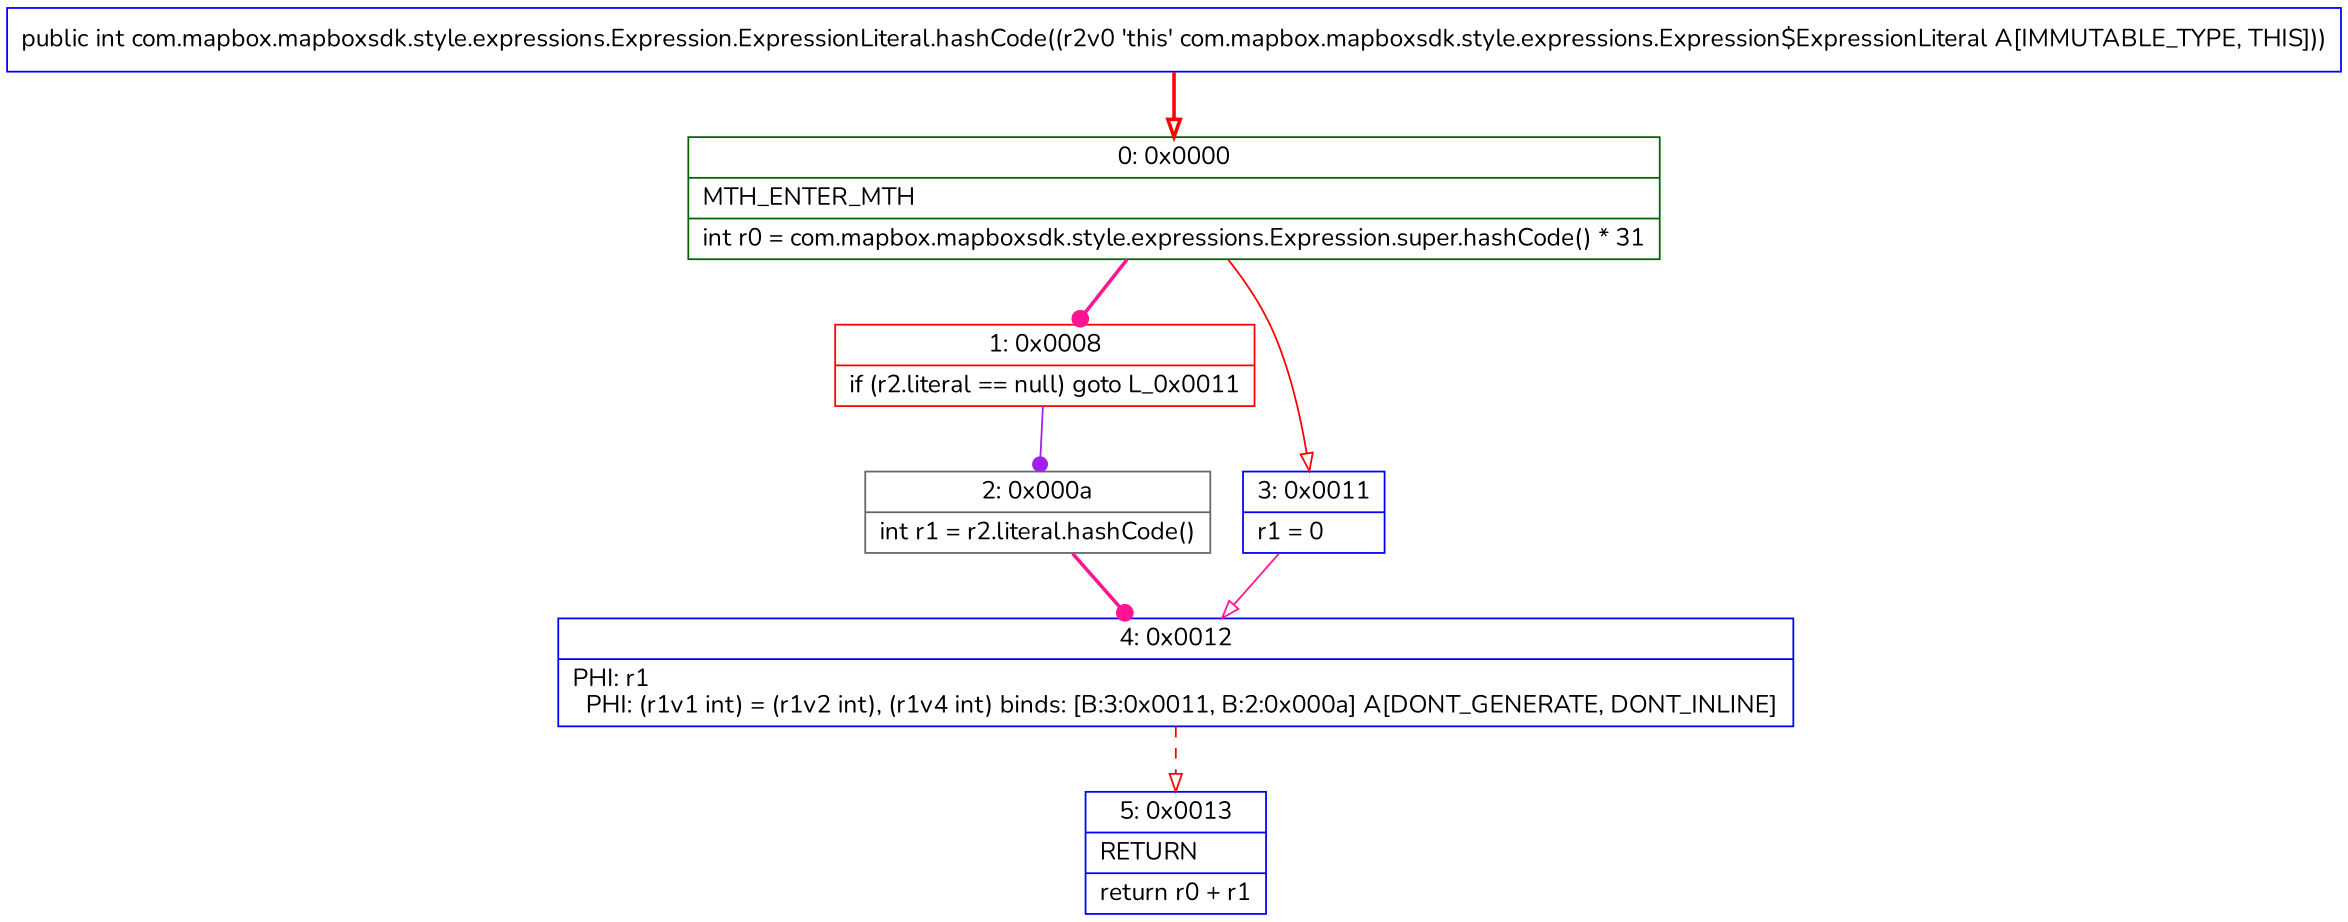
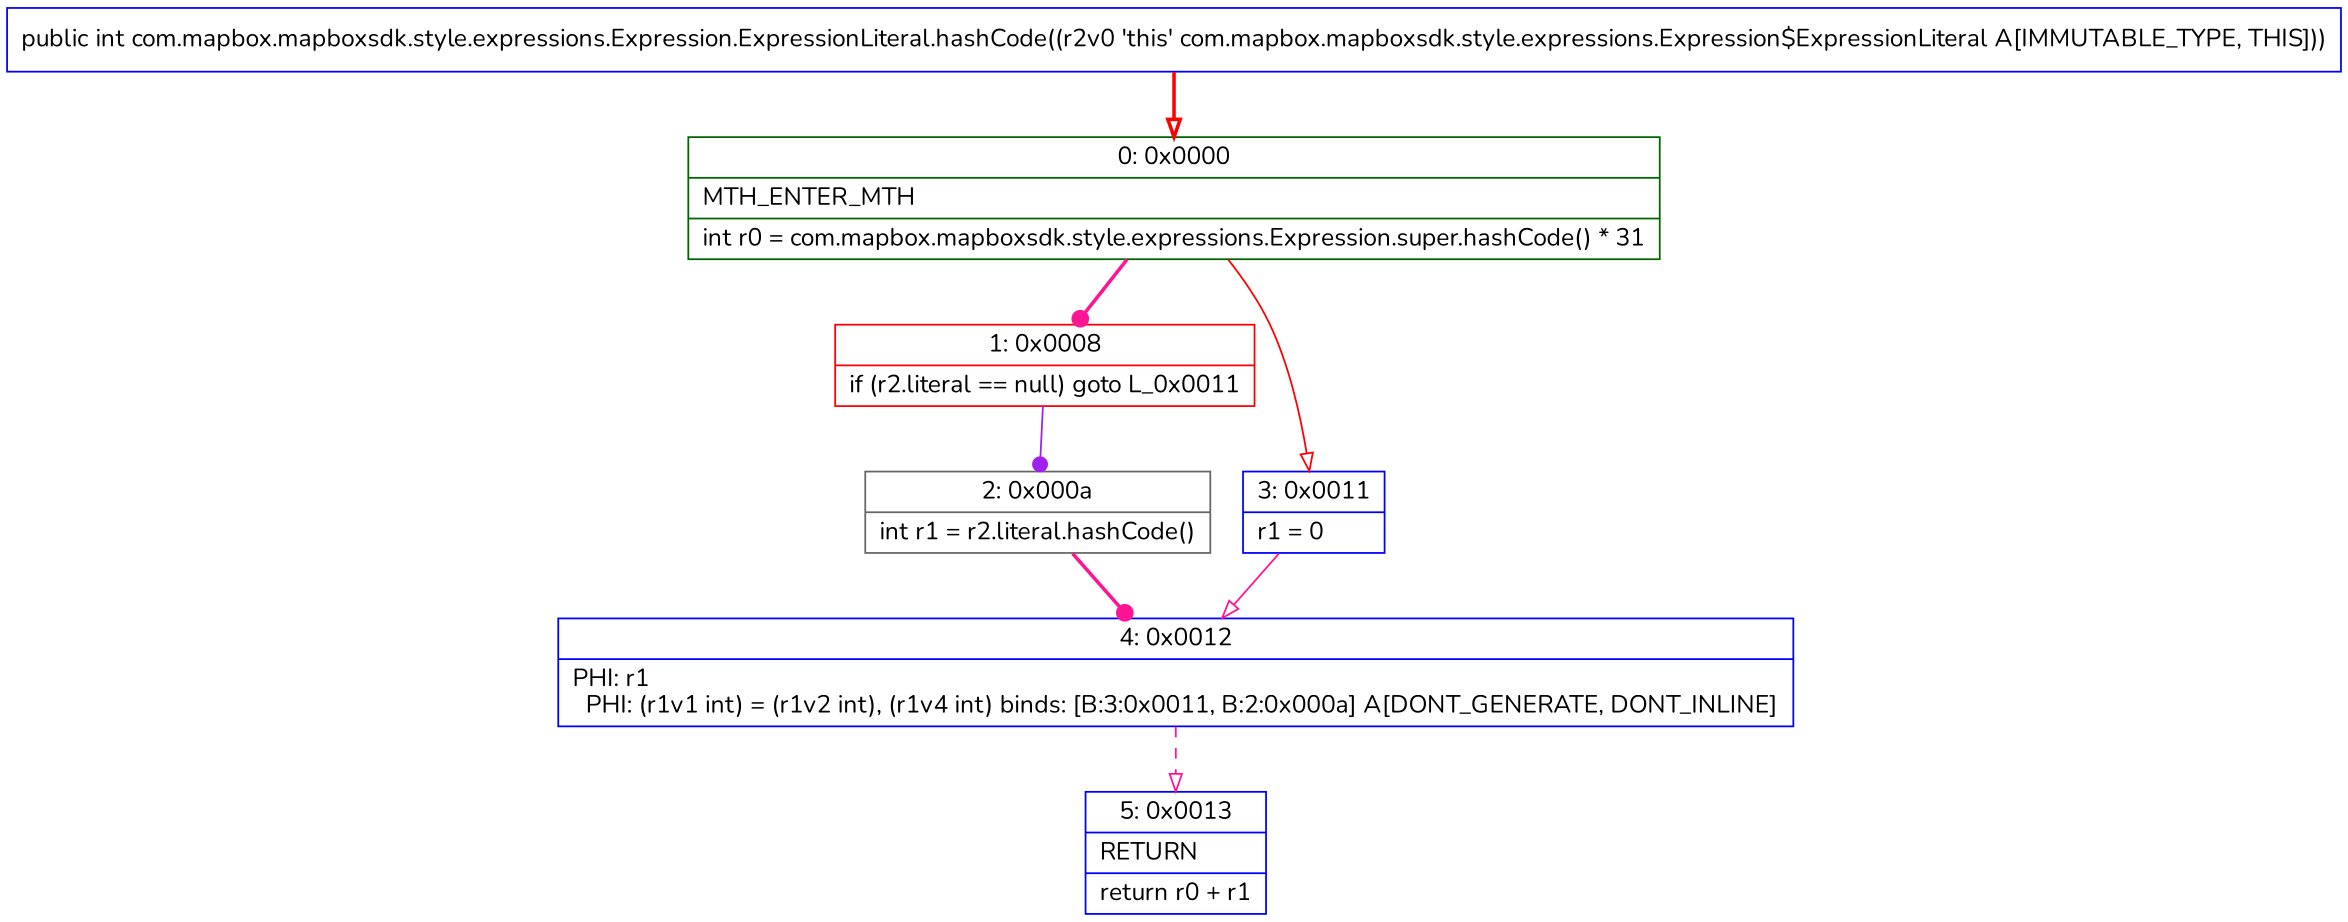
edge "4: 0x0012" -> "5: 0x0013": color red -> deeppink
